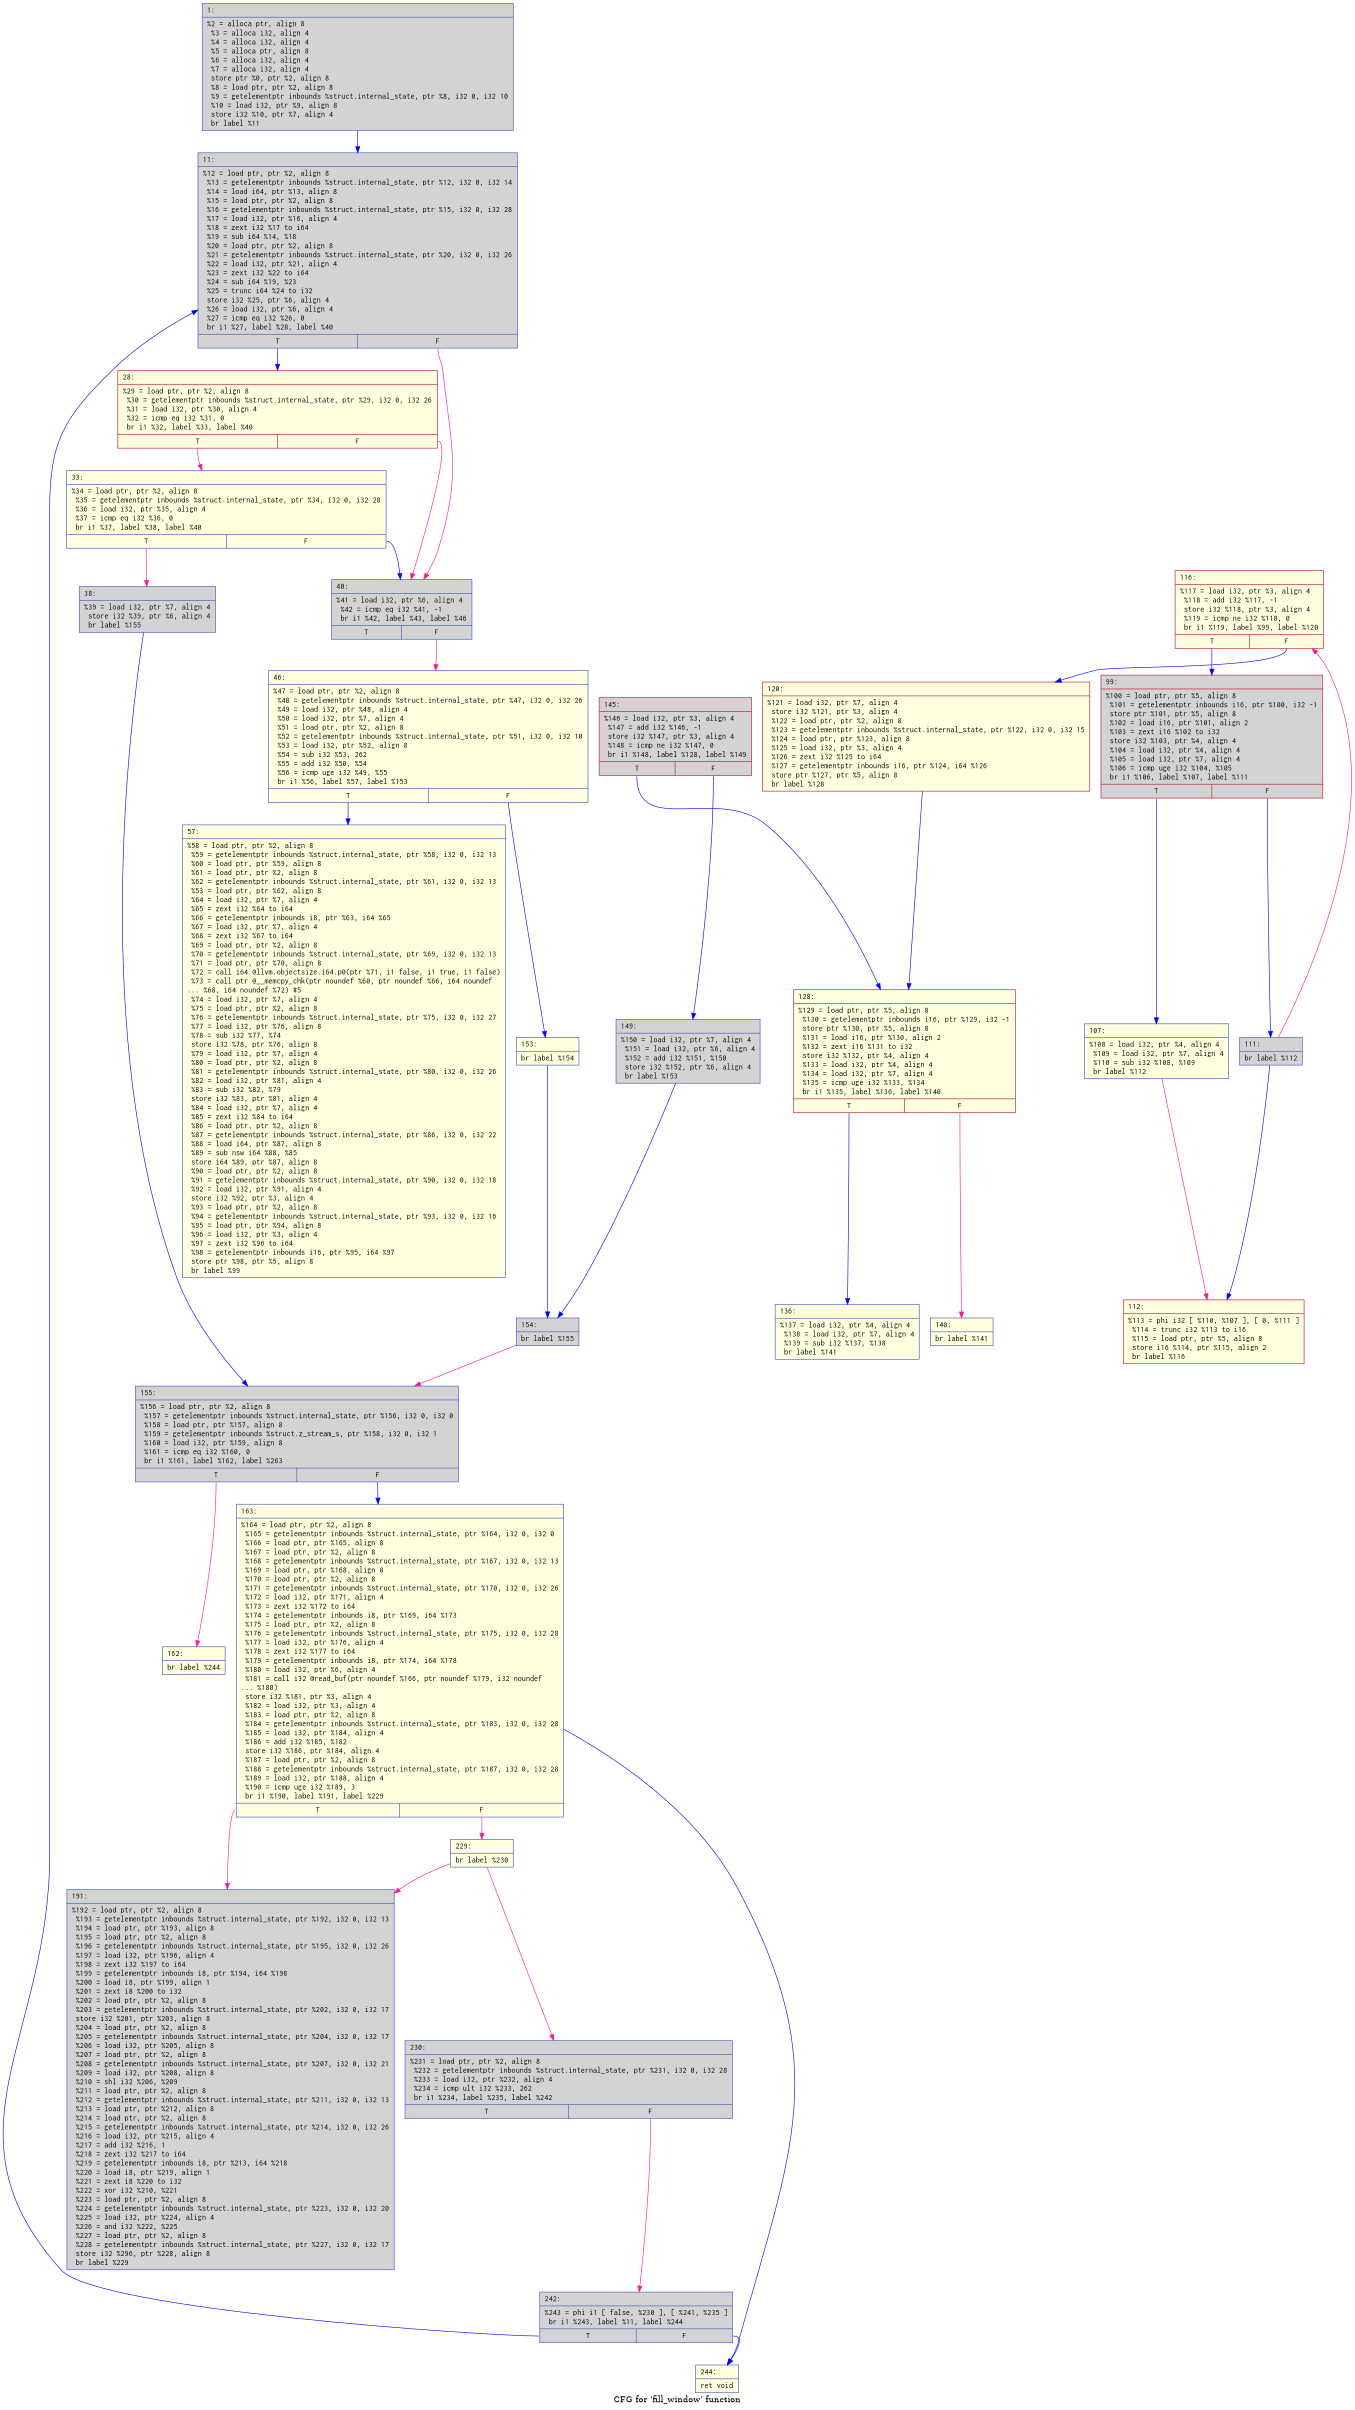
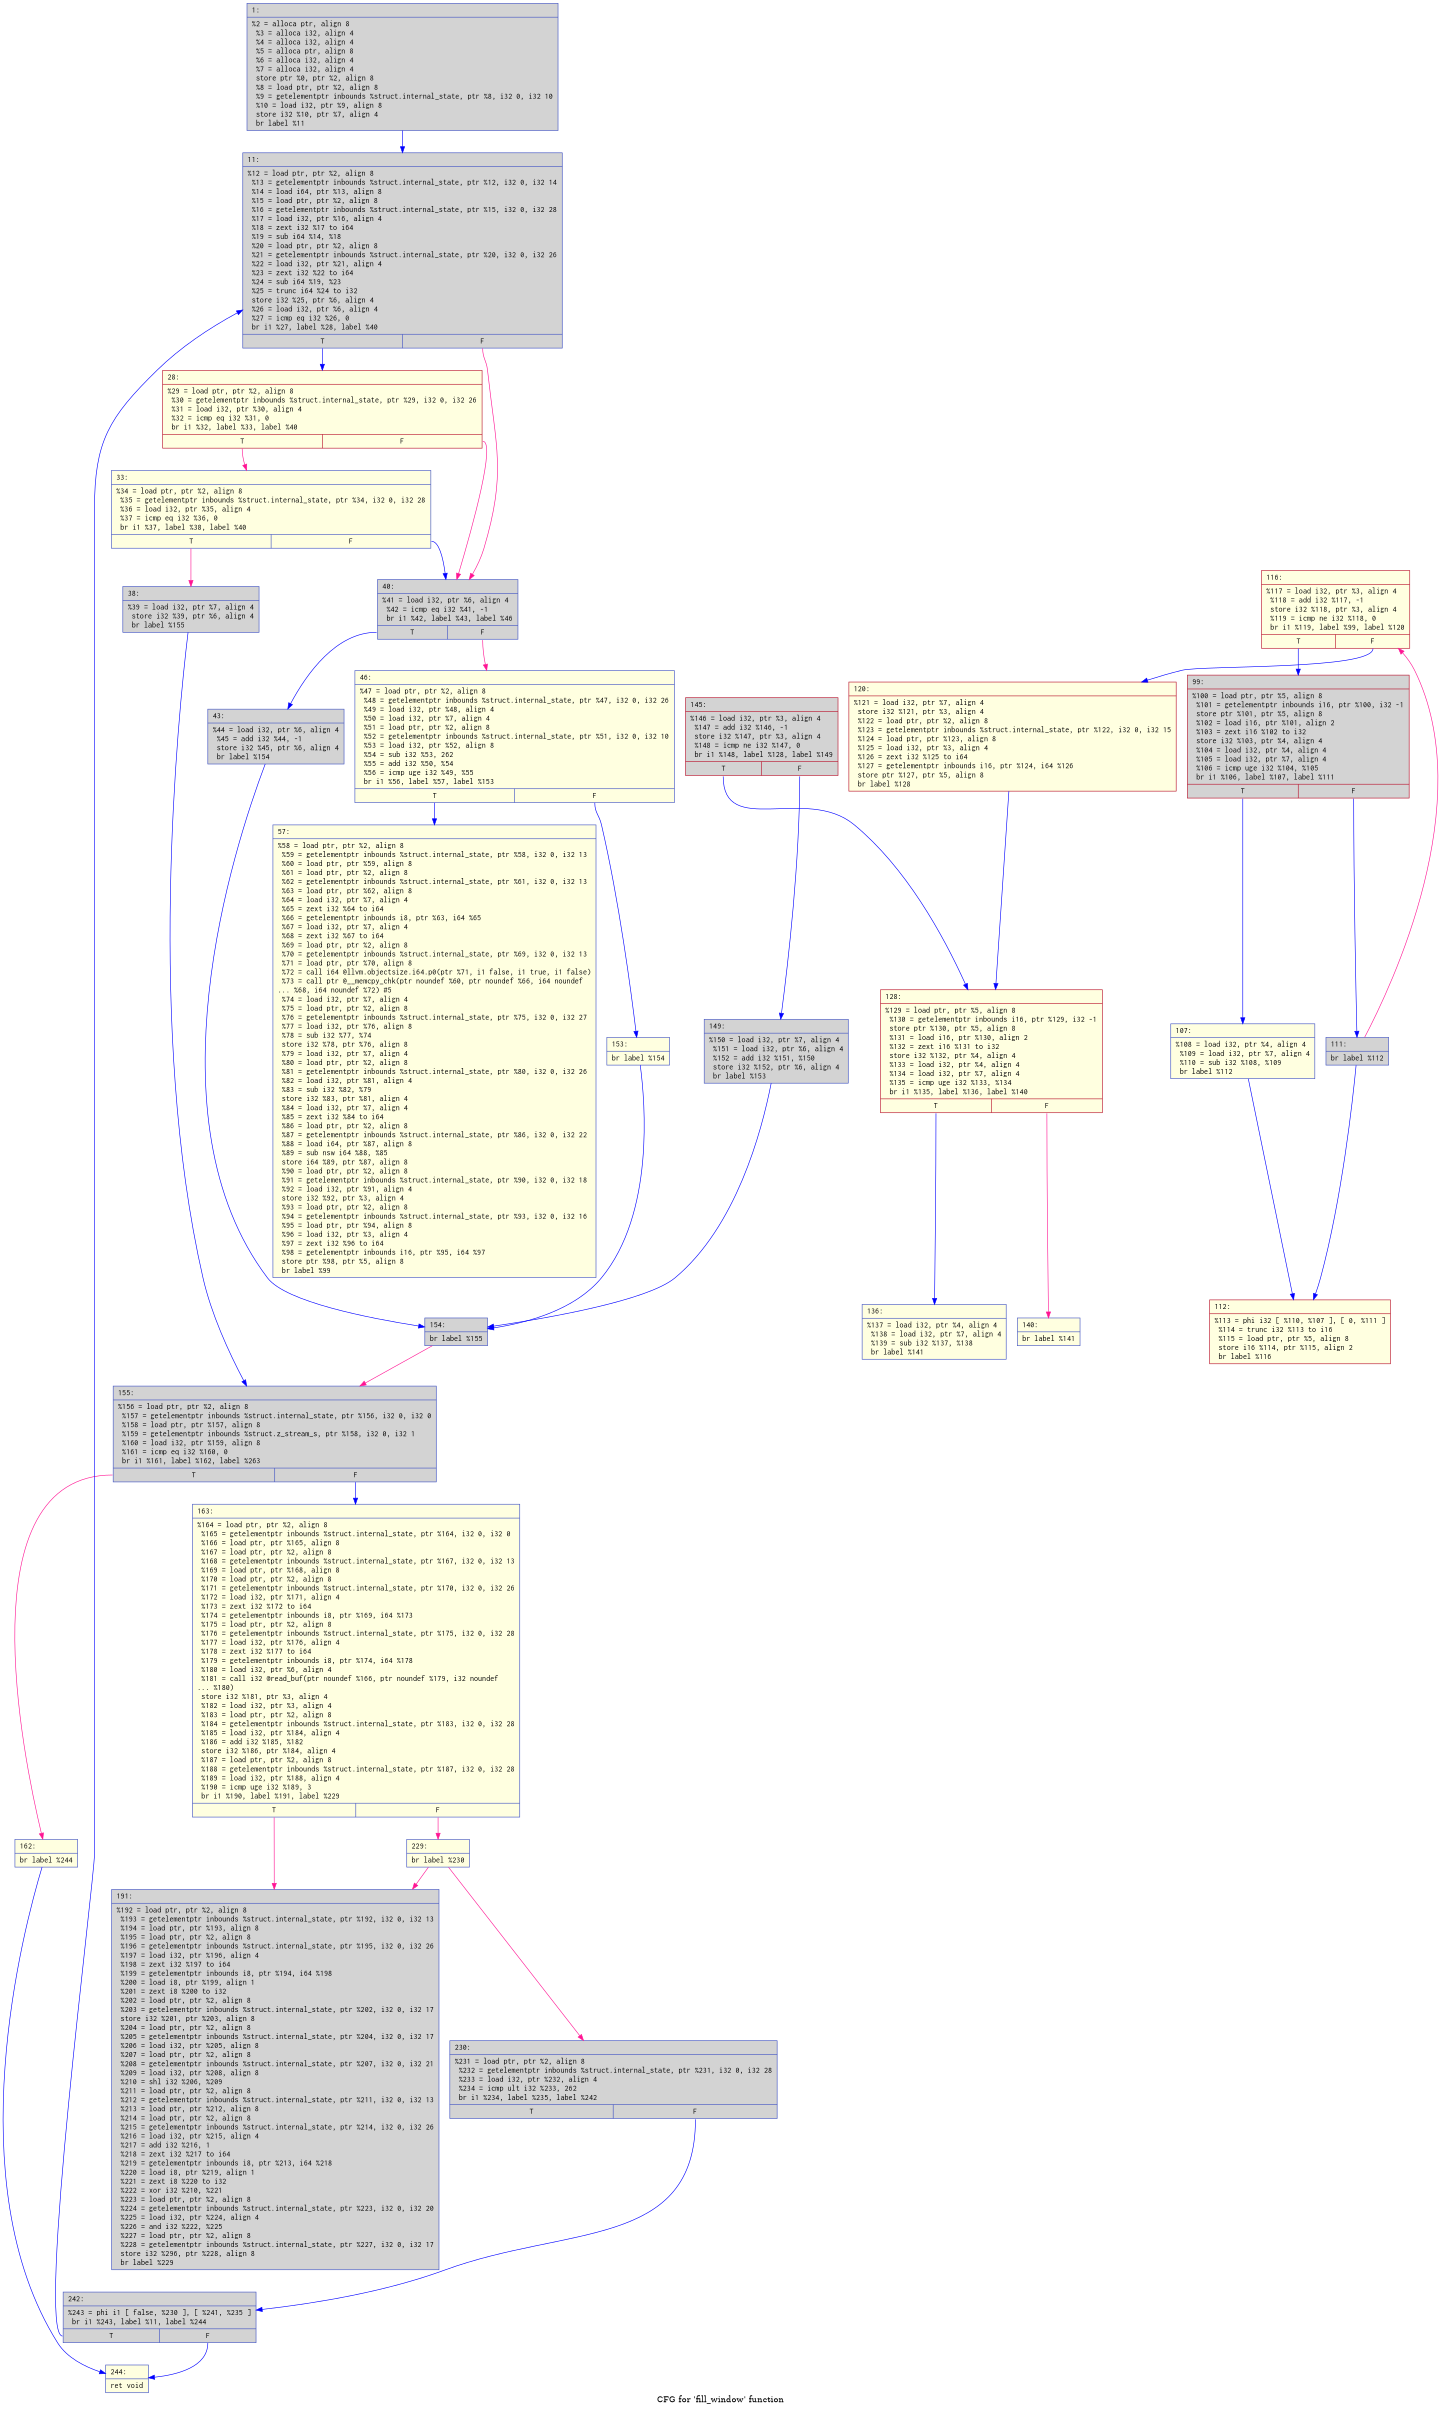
node "43:": added
node "57:": text "%53 = load ptr, ptr %62, align 8" -> "%63 = load ptr, ptr %62, align 8"
edge "107:" -> "112:": color deeppink -> blue
edge "163:" -> "244:": now "162:" -> "244:"
edge "230:" -> "242:": color deeppink -> blue
